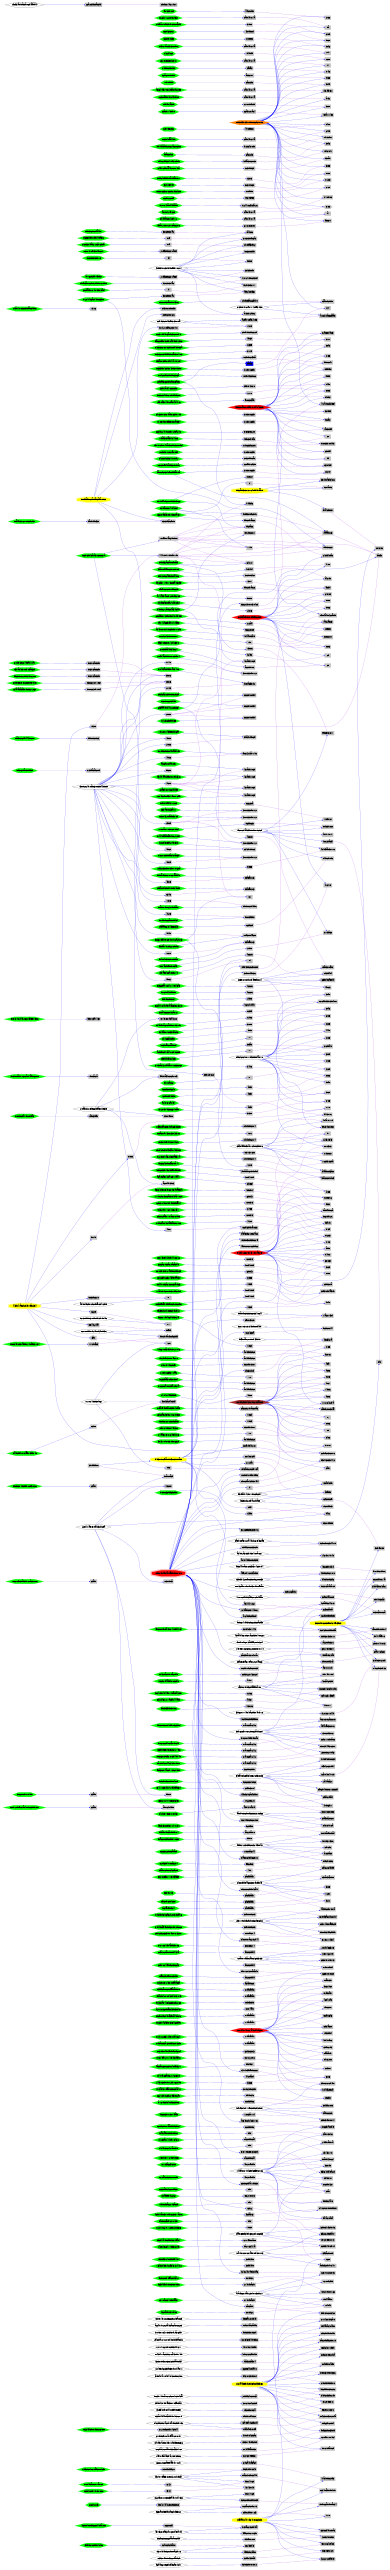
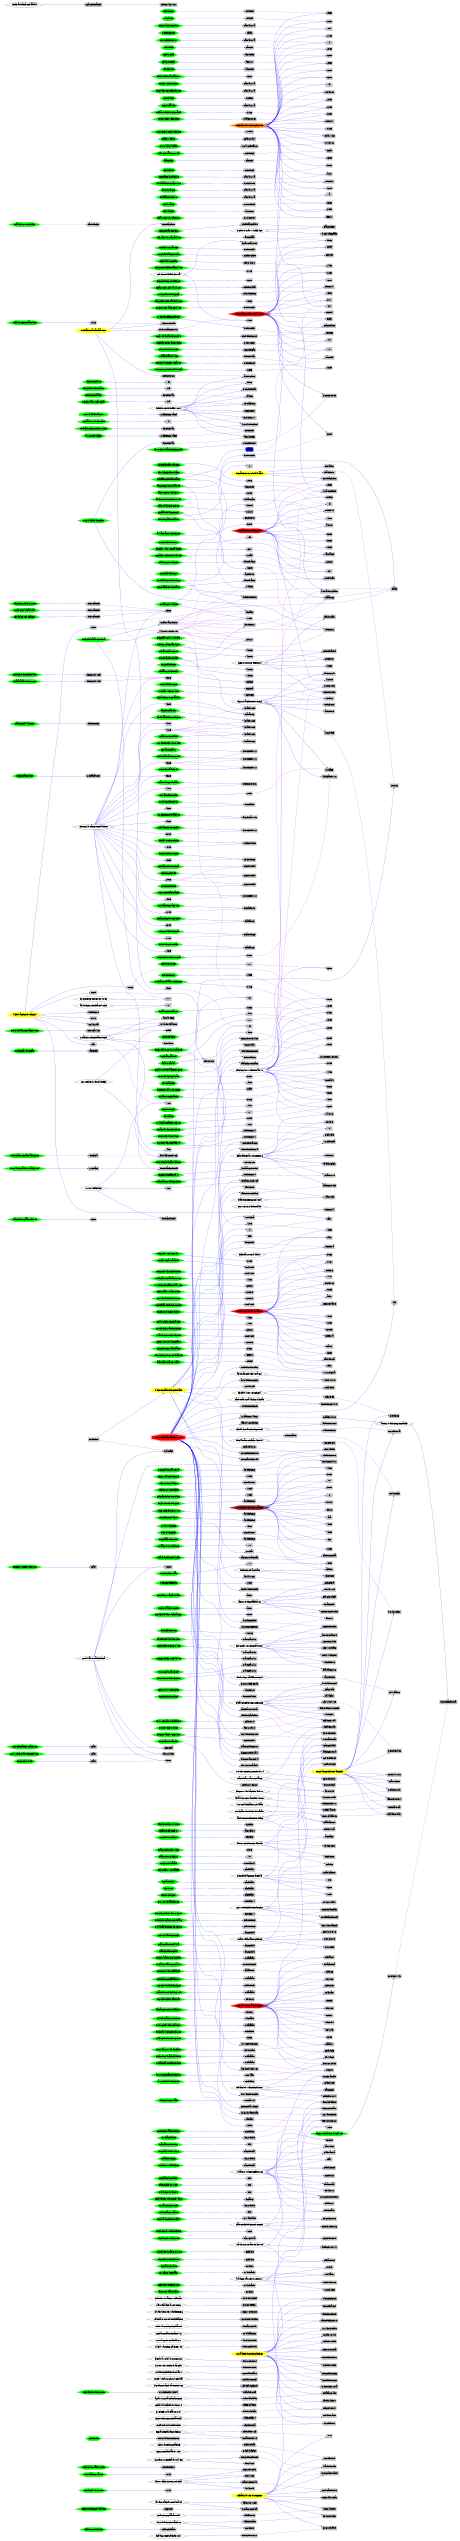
node "8e307415fb435445ced7": shape hexagon -> doubleoctagon
edge "a9058241db5b6b6c25569acdf5" -> "b2babf3244213": reversed
